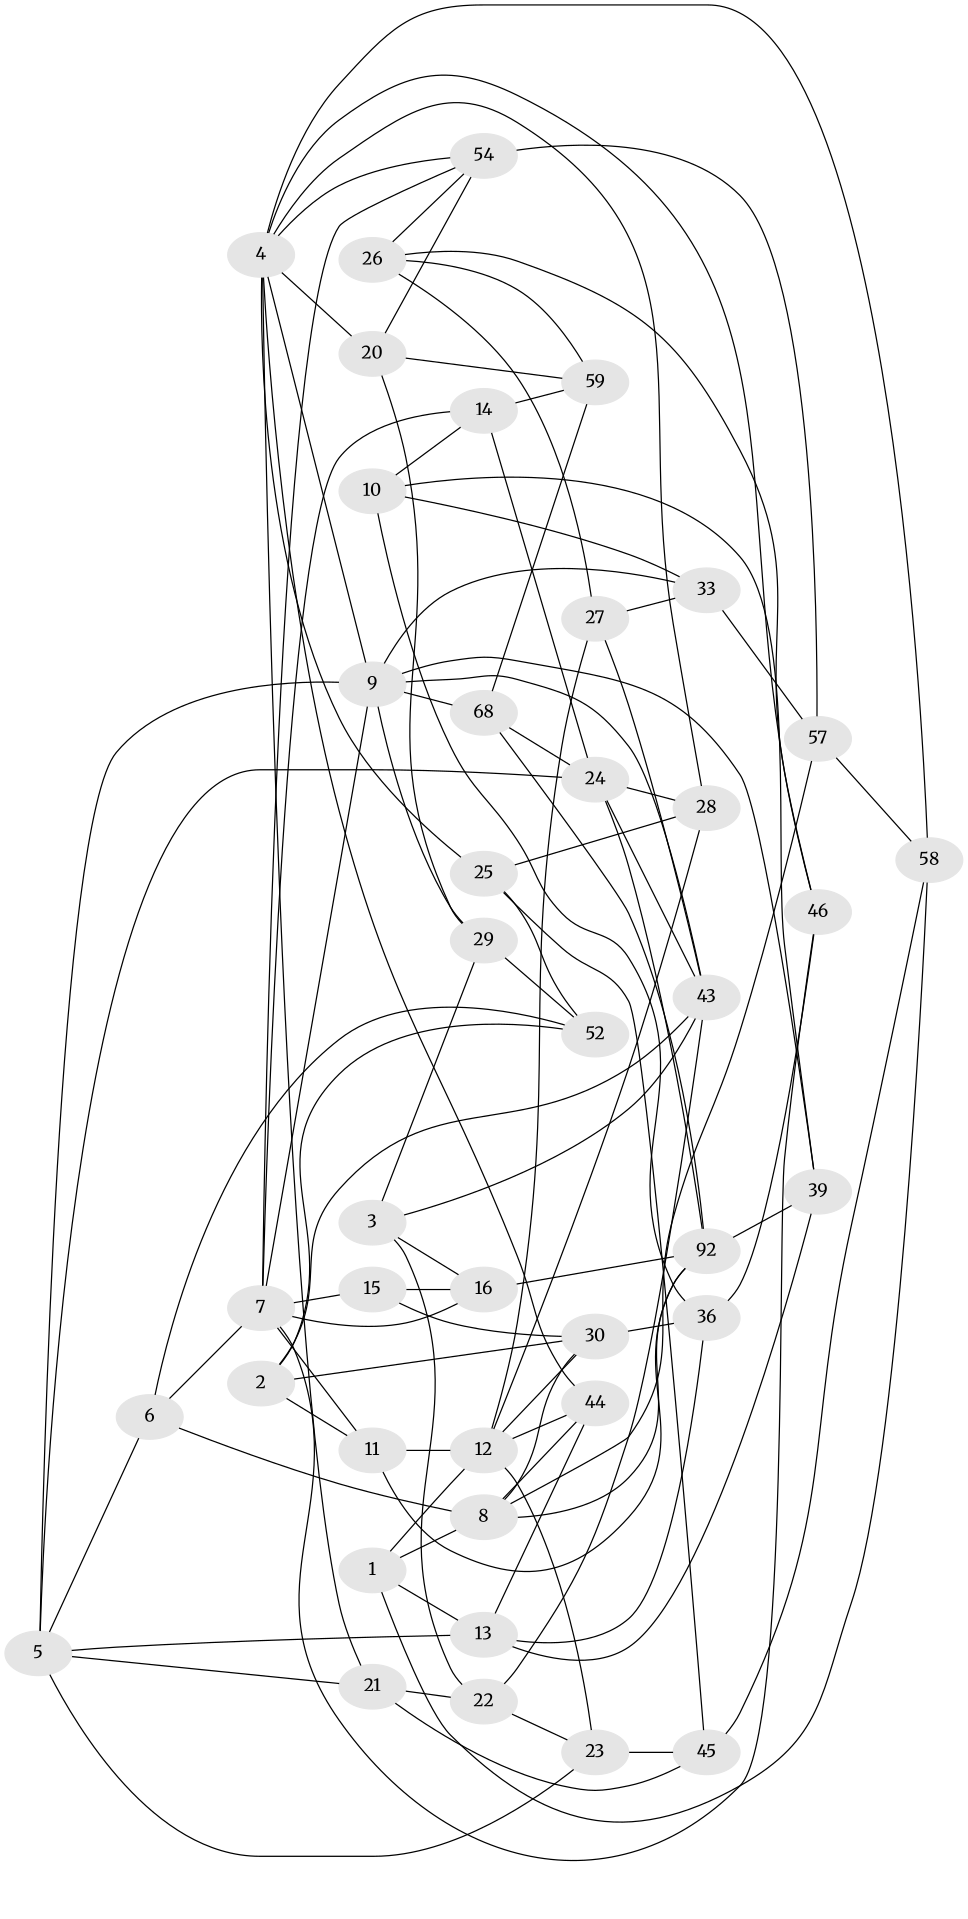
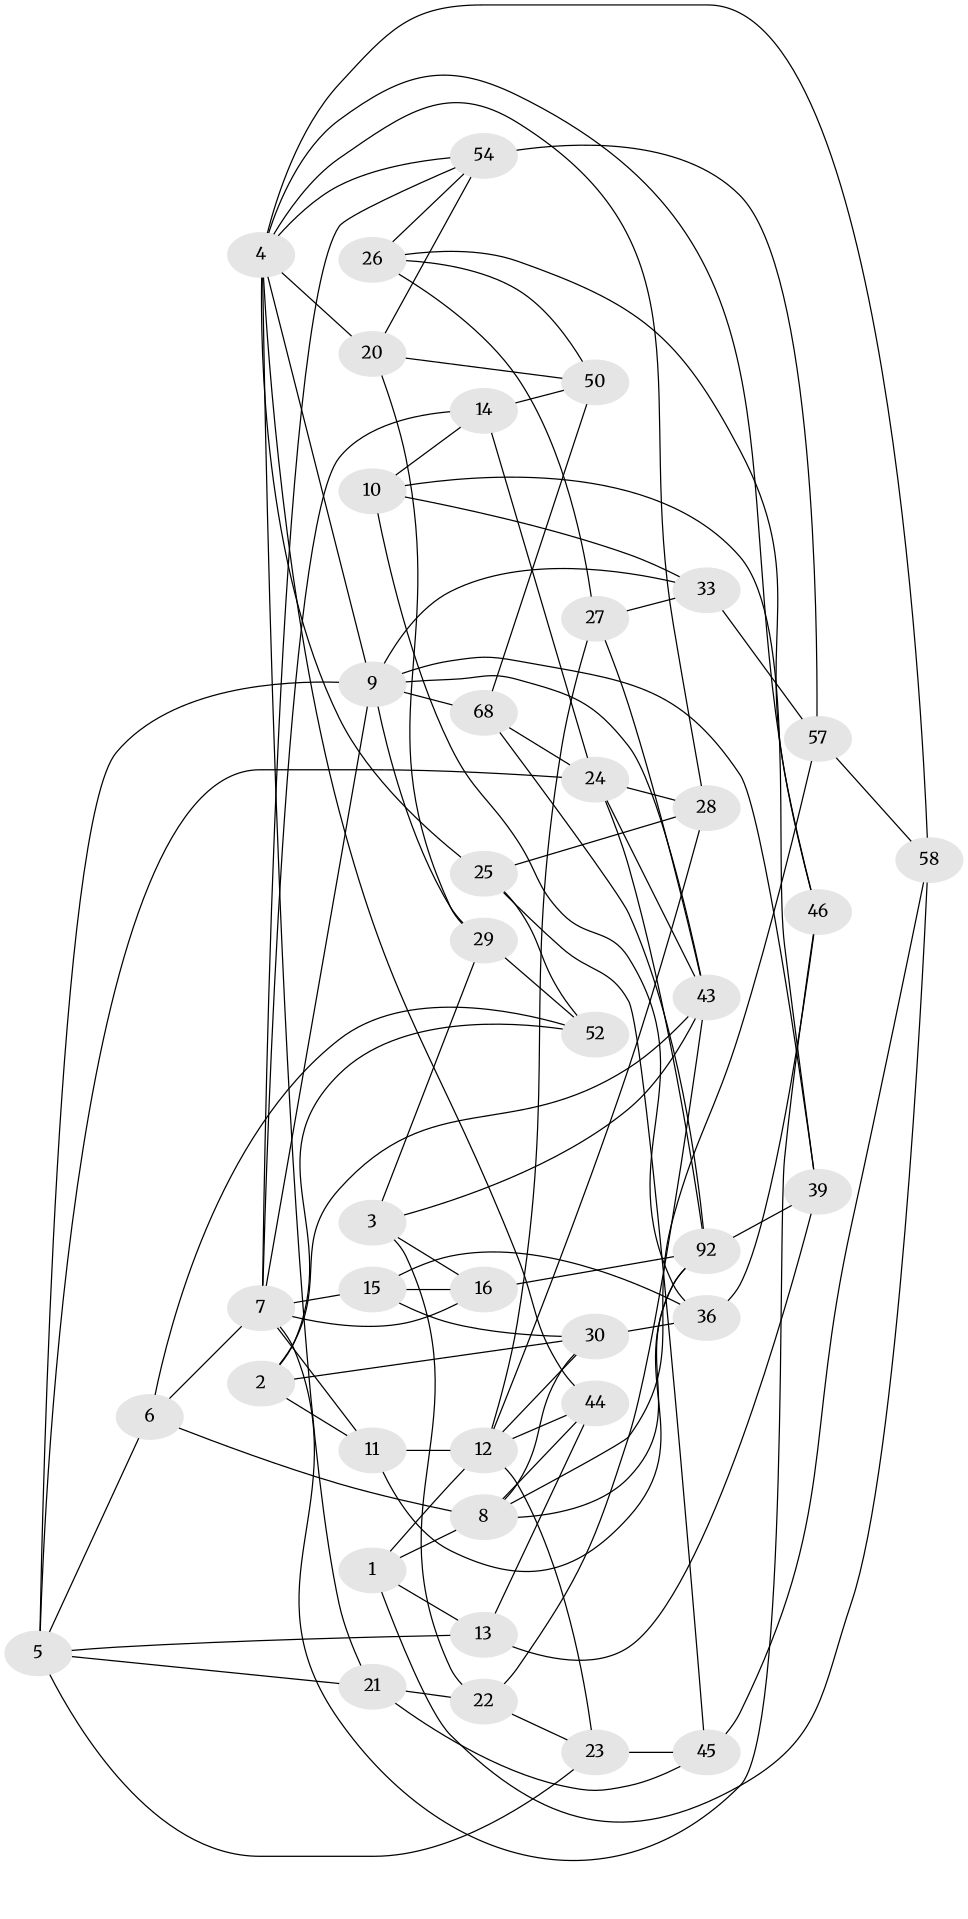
node "59": label "59" -> "50"
edge "36" -- "13": now "36" -- "15"
